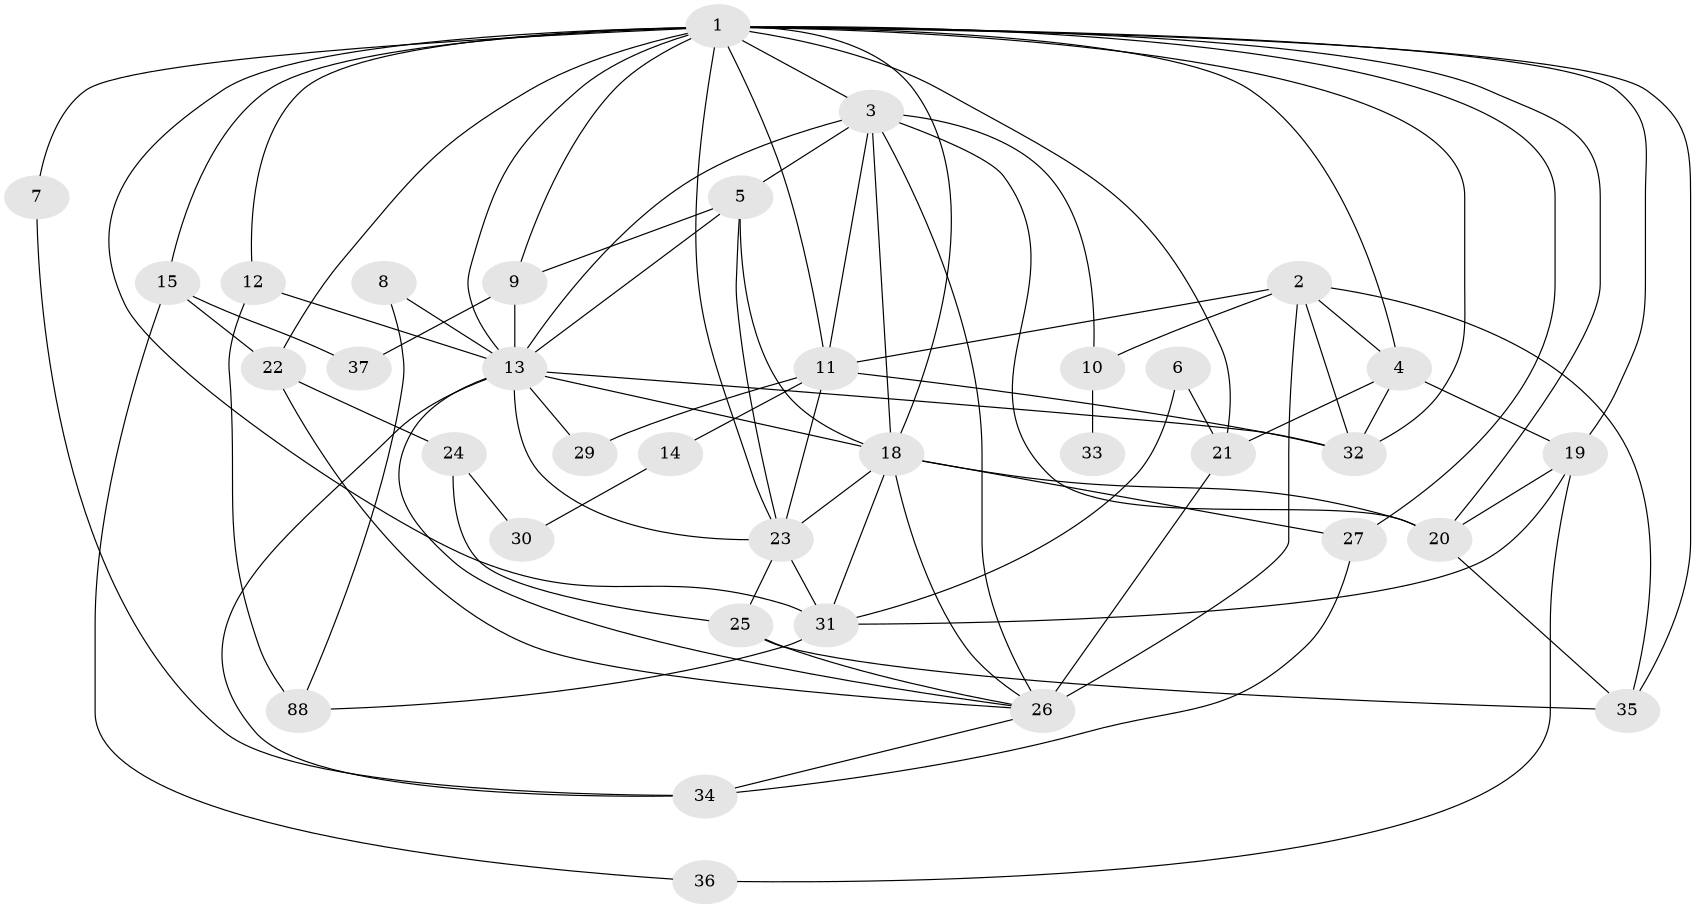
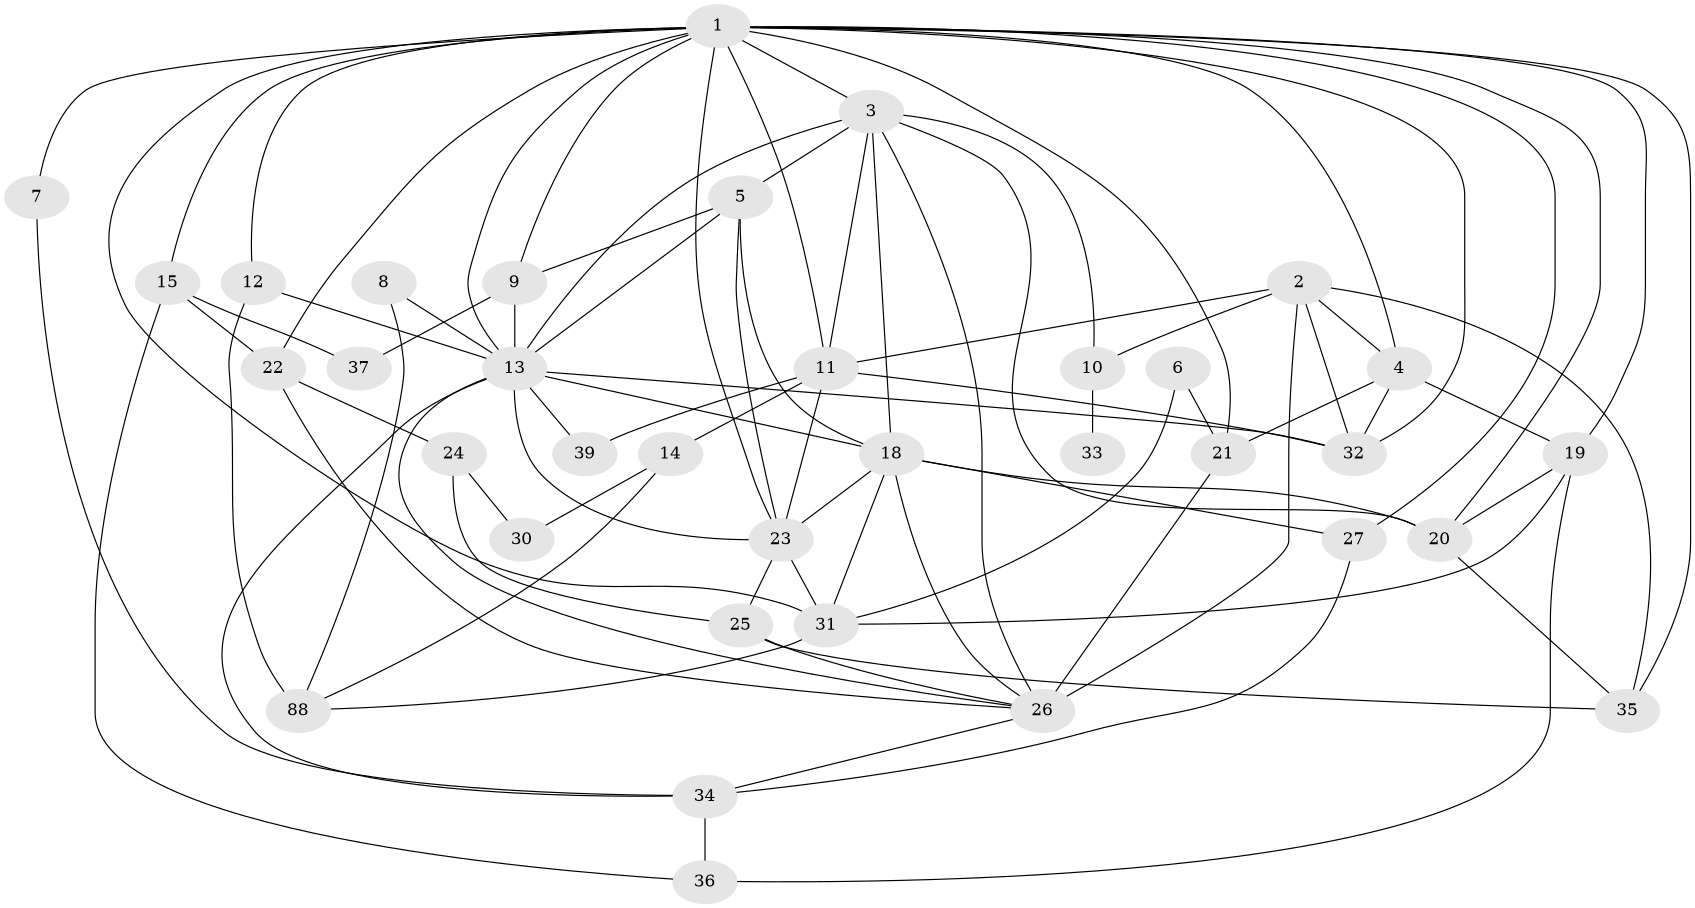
edge "1" -- "18": removed
node "29": label "29" -> "39"
edge "14" -- "88": added
edge "34" -- "36": added
